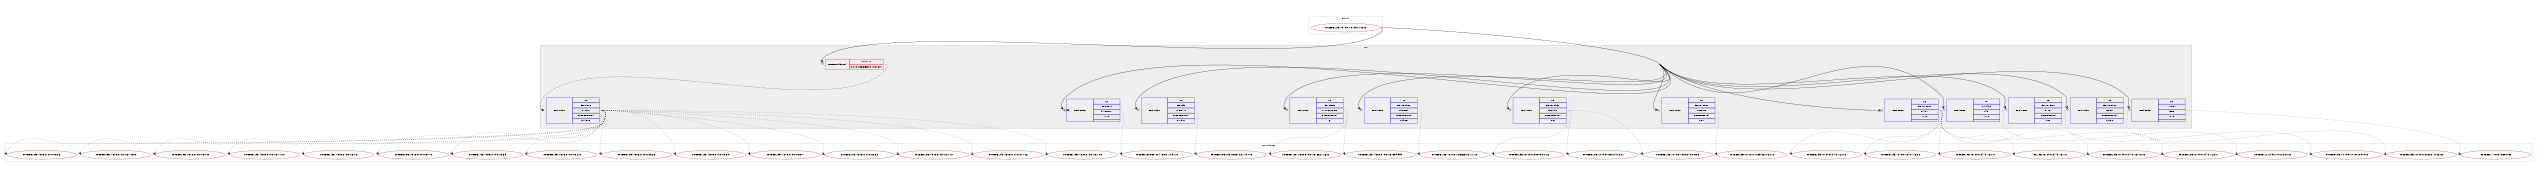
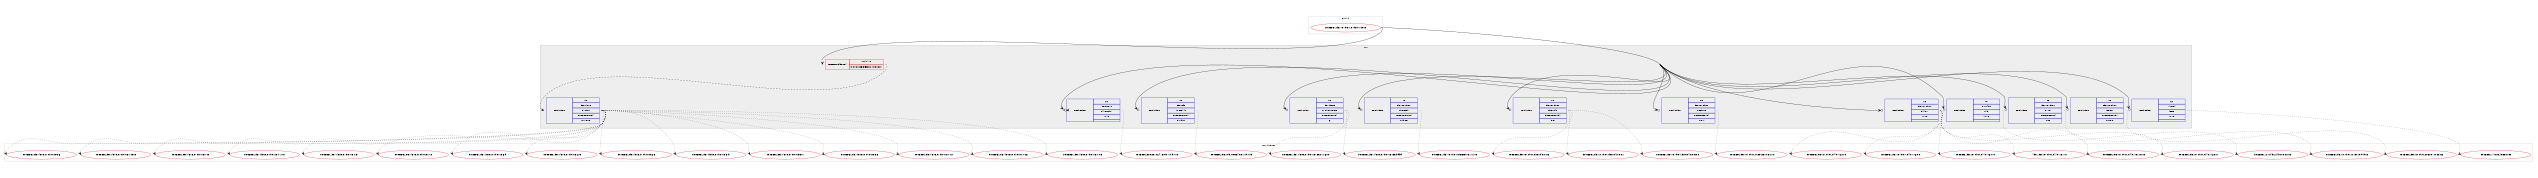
edge "portage://dev-python/pyds-0.7.3-r1" -> "use_conditional": arrowhead odotvee -> vee
